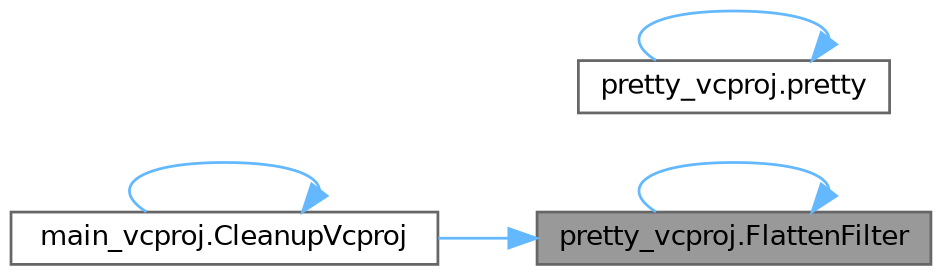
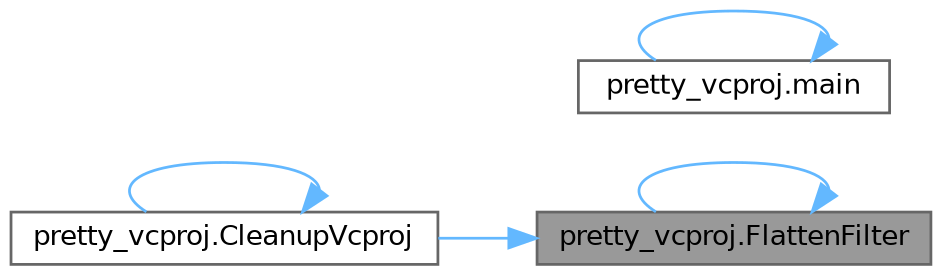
node "pretty_vcproj.pretty": label "pretty_vcproj.pretty" -> "pretty_vcproj.main"
node "main_vcproj.CleanupVcproj": label "main_vcproj.CleanupVcproj" -> "pretty_vcproj.CleanupVcproj"
